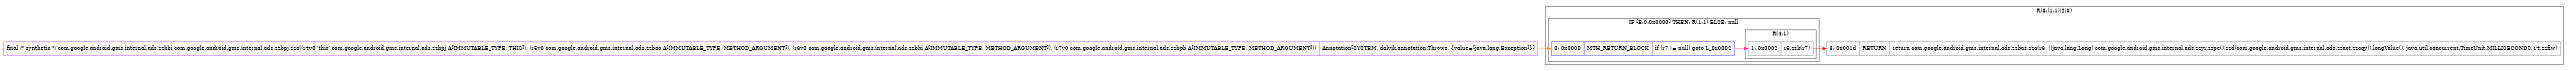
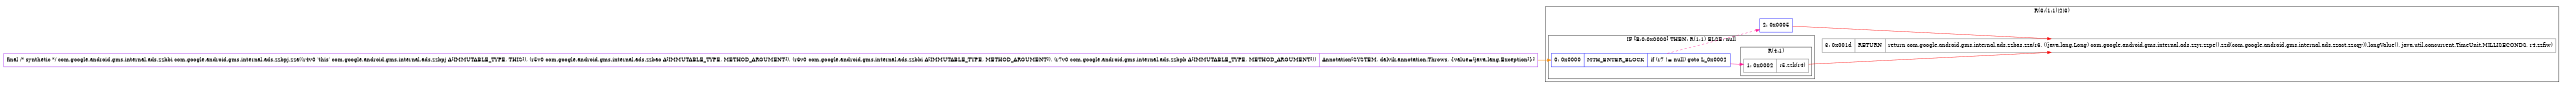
node "2: 0x0005": added
node "0: 0x0000": text "MTH_RETURN_BLOCK" -> "MTH_ENTER_BLOCK"
node "1: 0x0002": text "r5.zzk(r7)" -> "r5.zzk(r4)"
